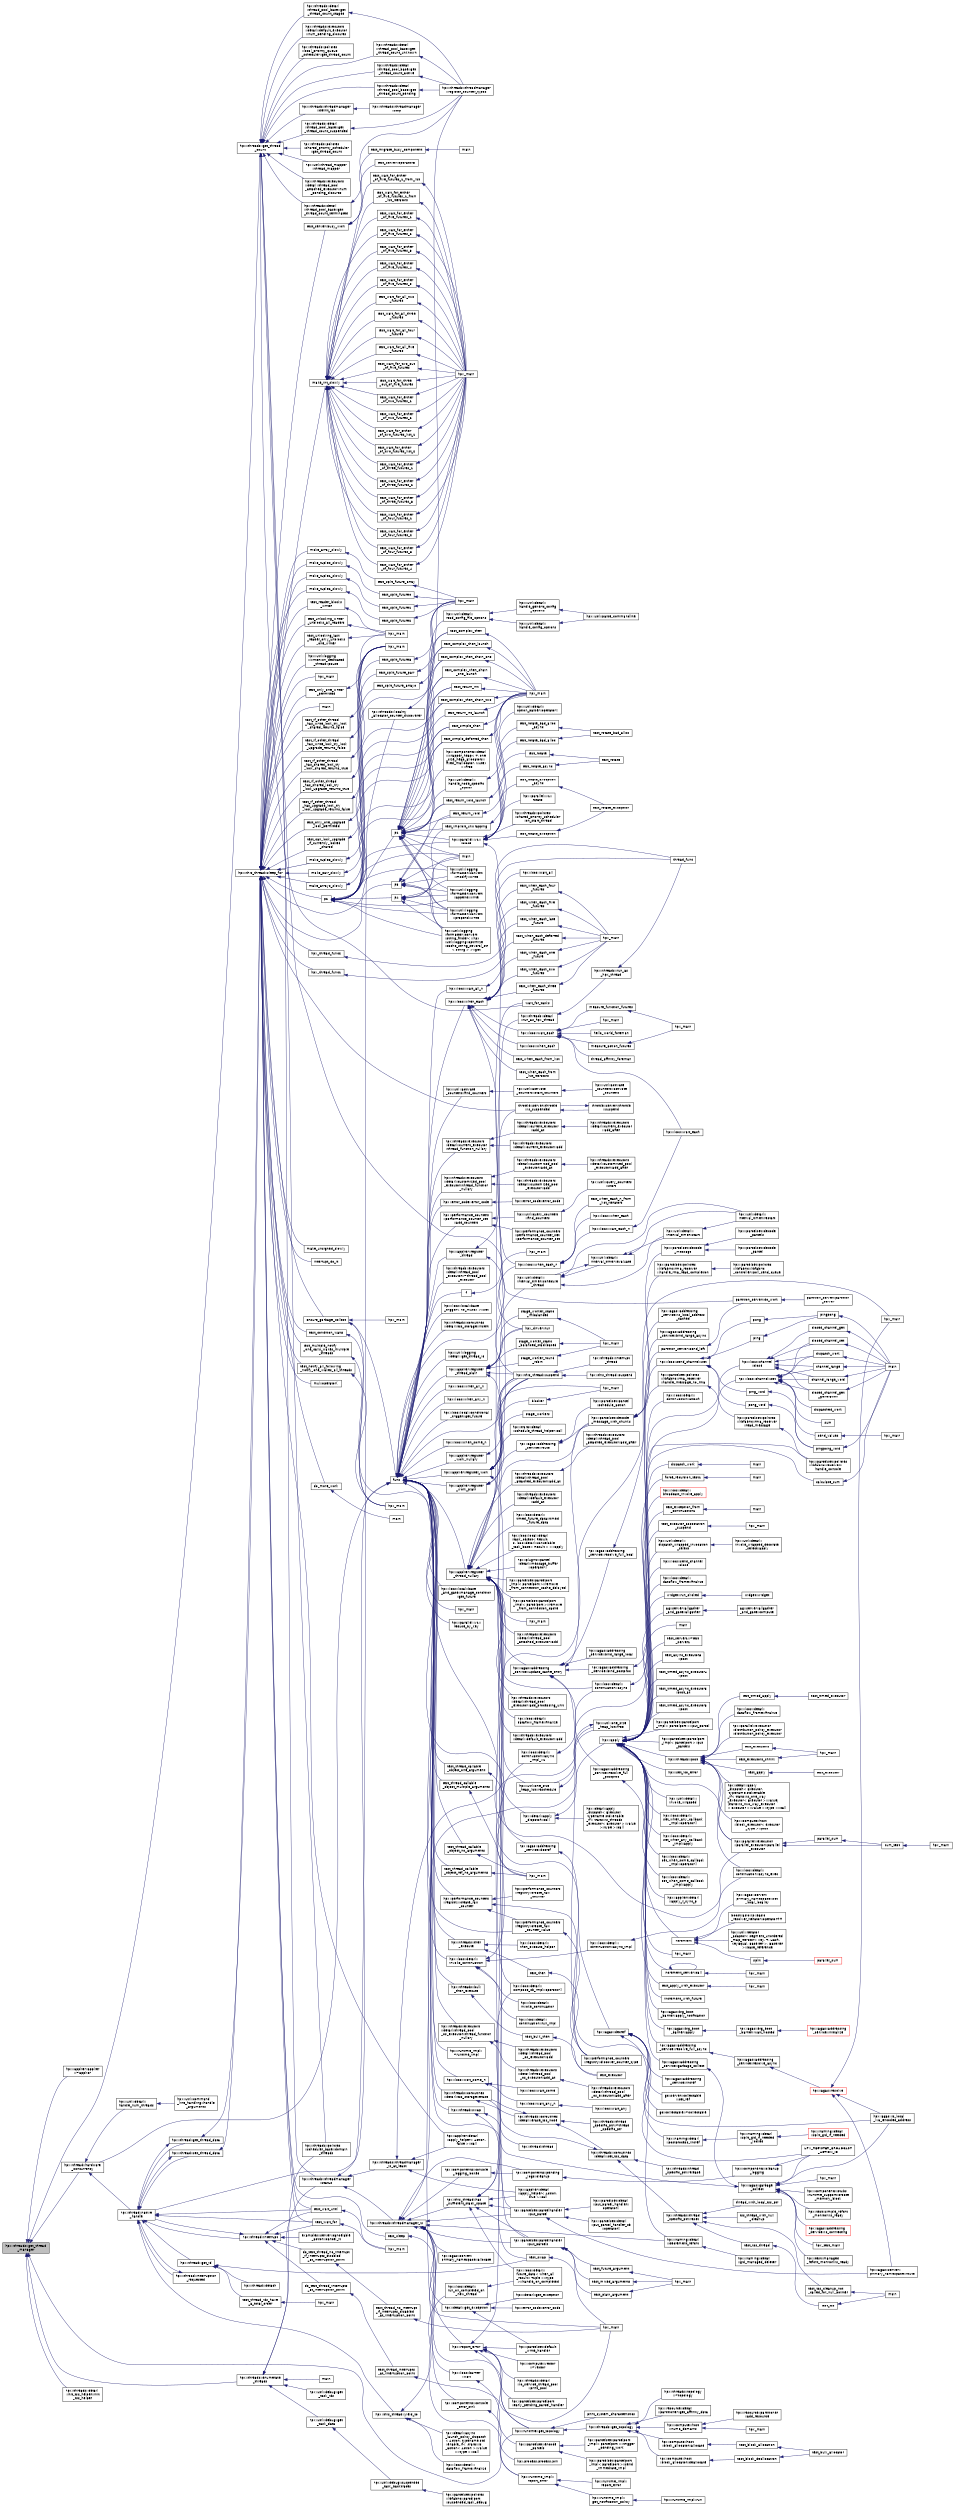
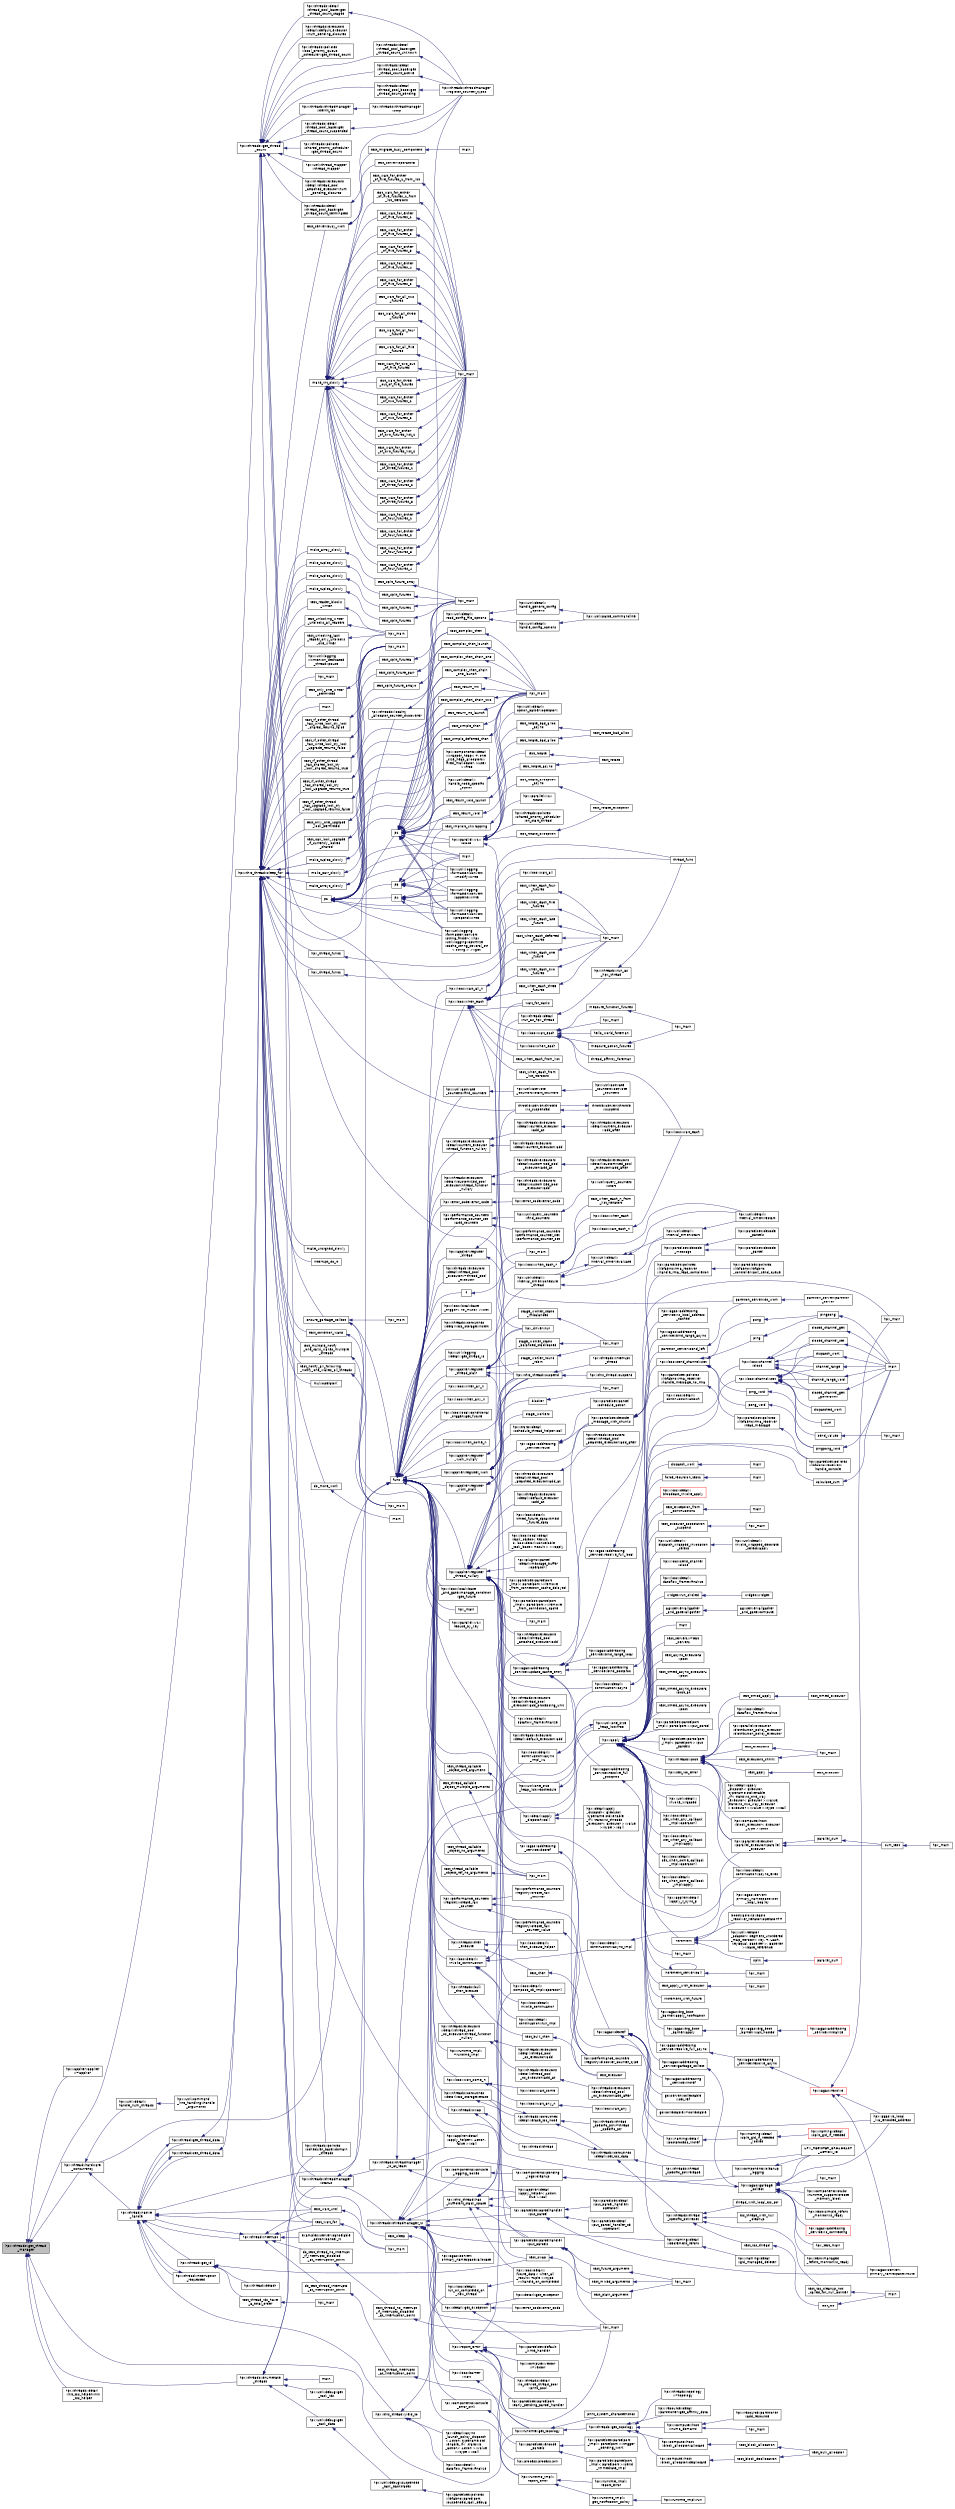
edge "test_return_int_launch" -> "p2": added
